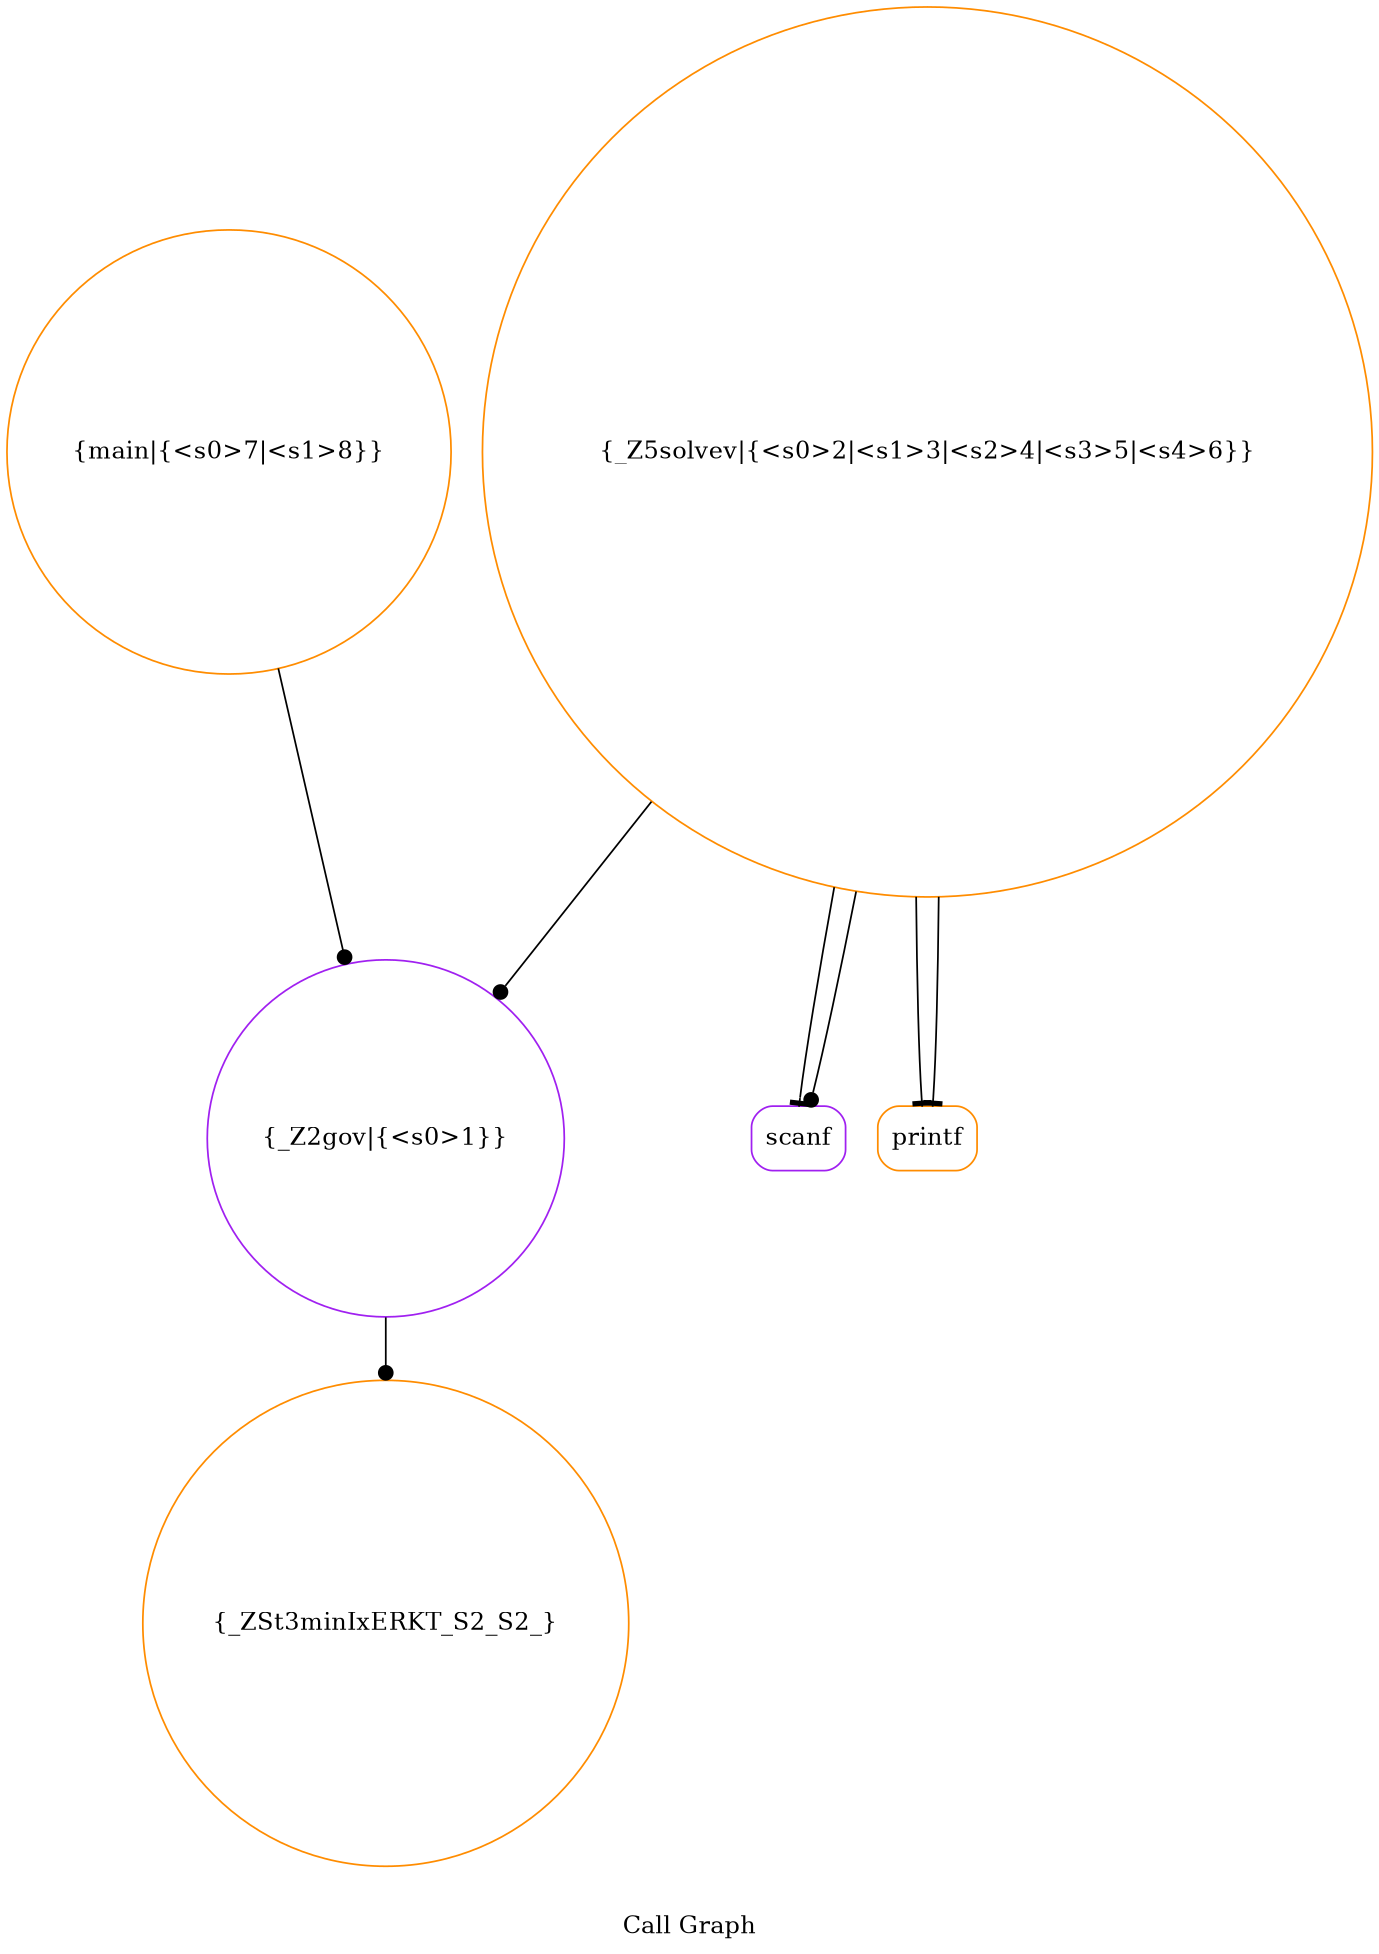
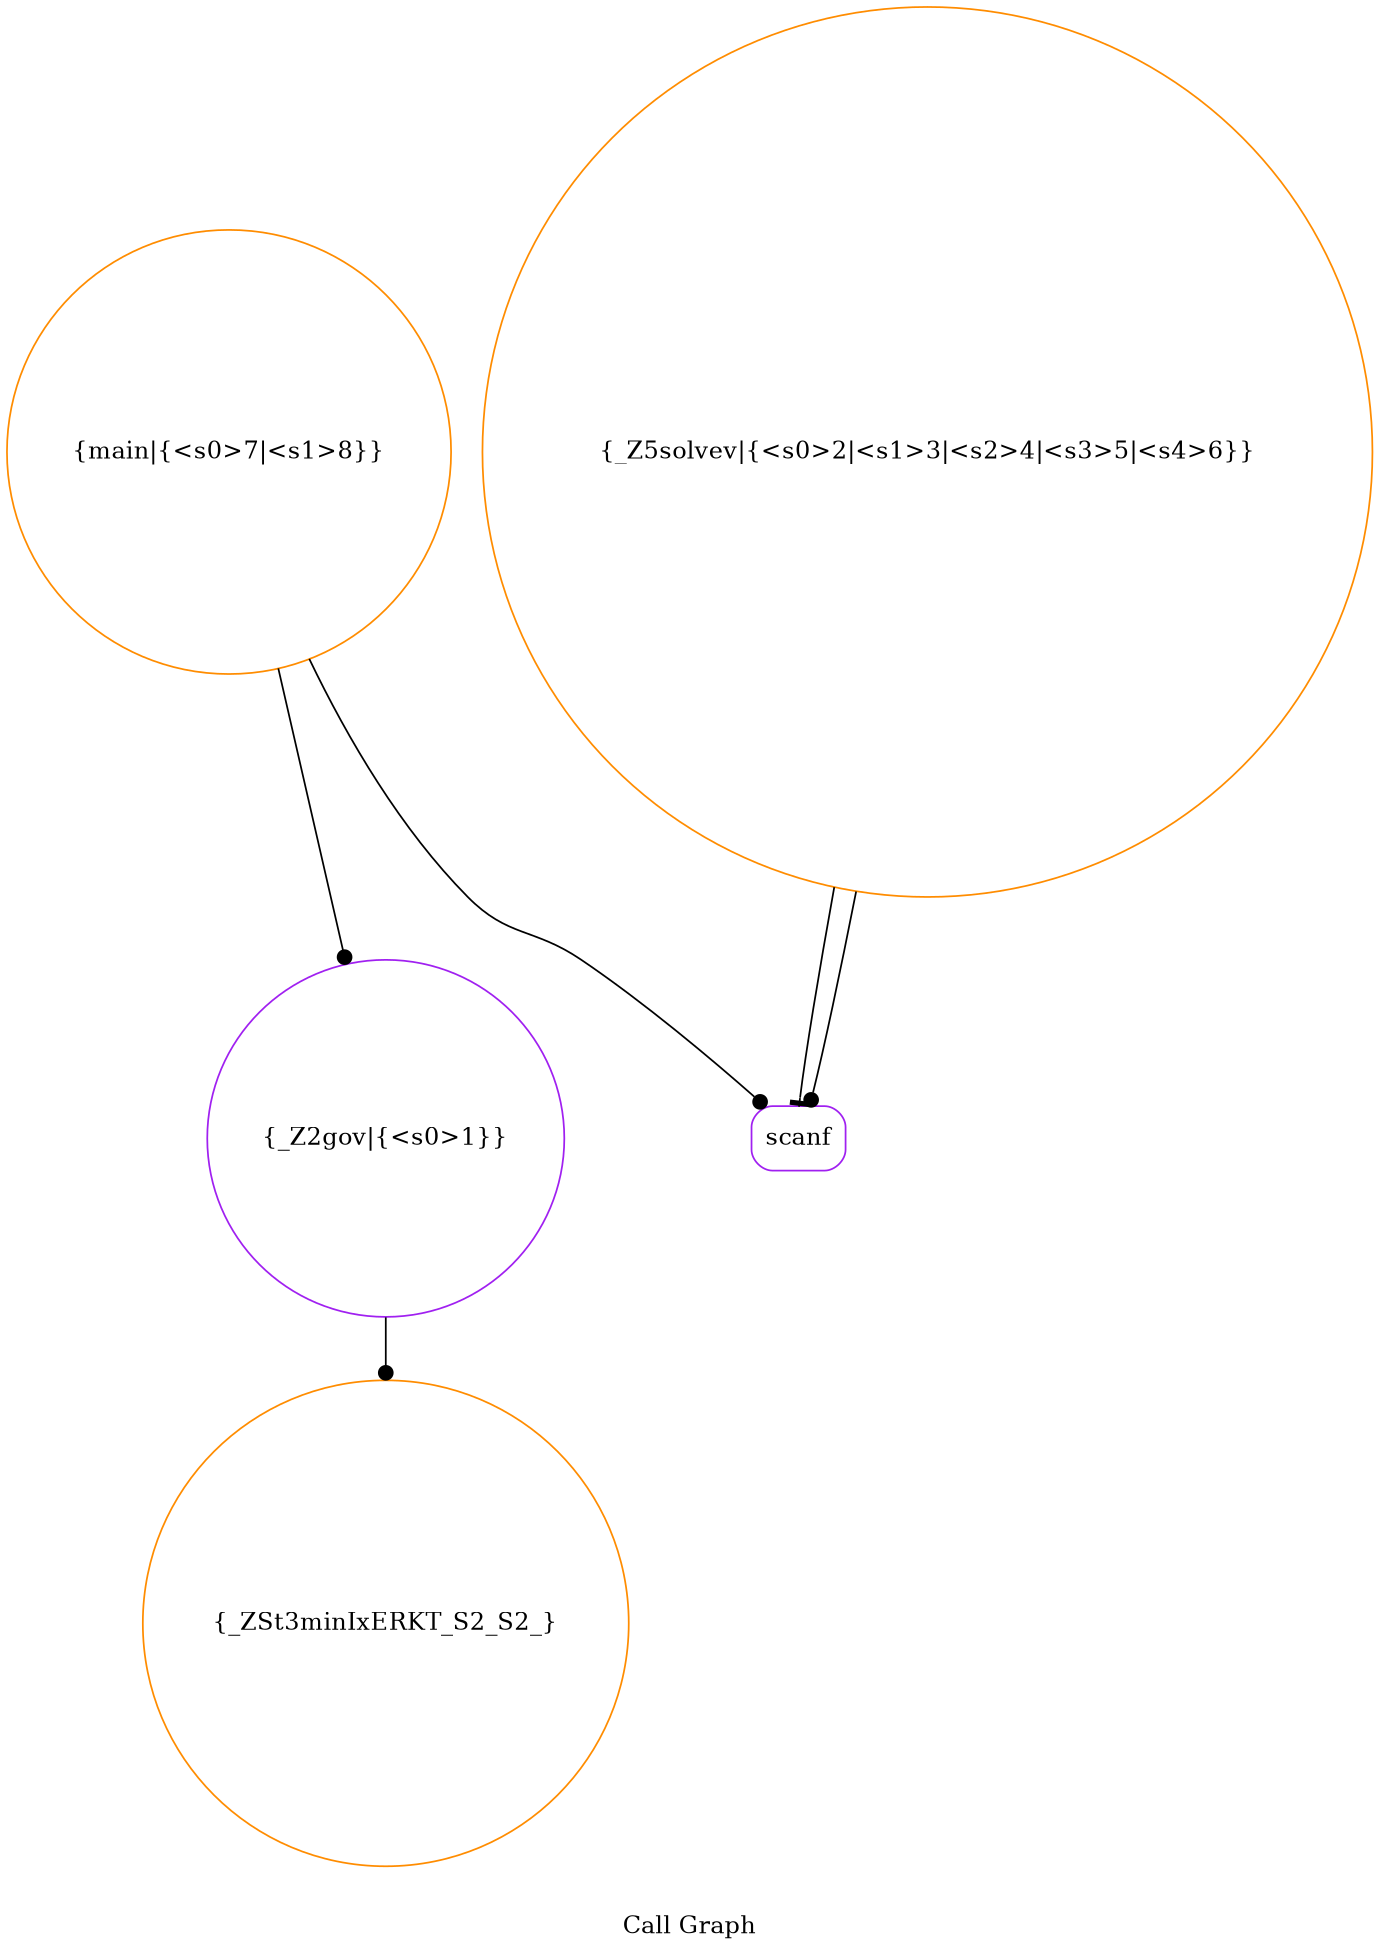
edge "{_Z5solvev|{<s0>2|<s1>3|<s2>4|<s3>5|<s4>6}}" -> "{_Z2gov|{<s0>1}}": removed
edge "{main|{<s0>7|<s1>8}}" -> "scanf": added
node "printf": removed
